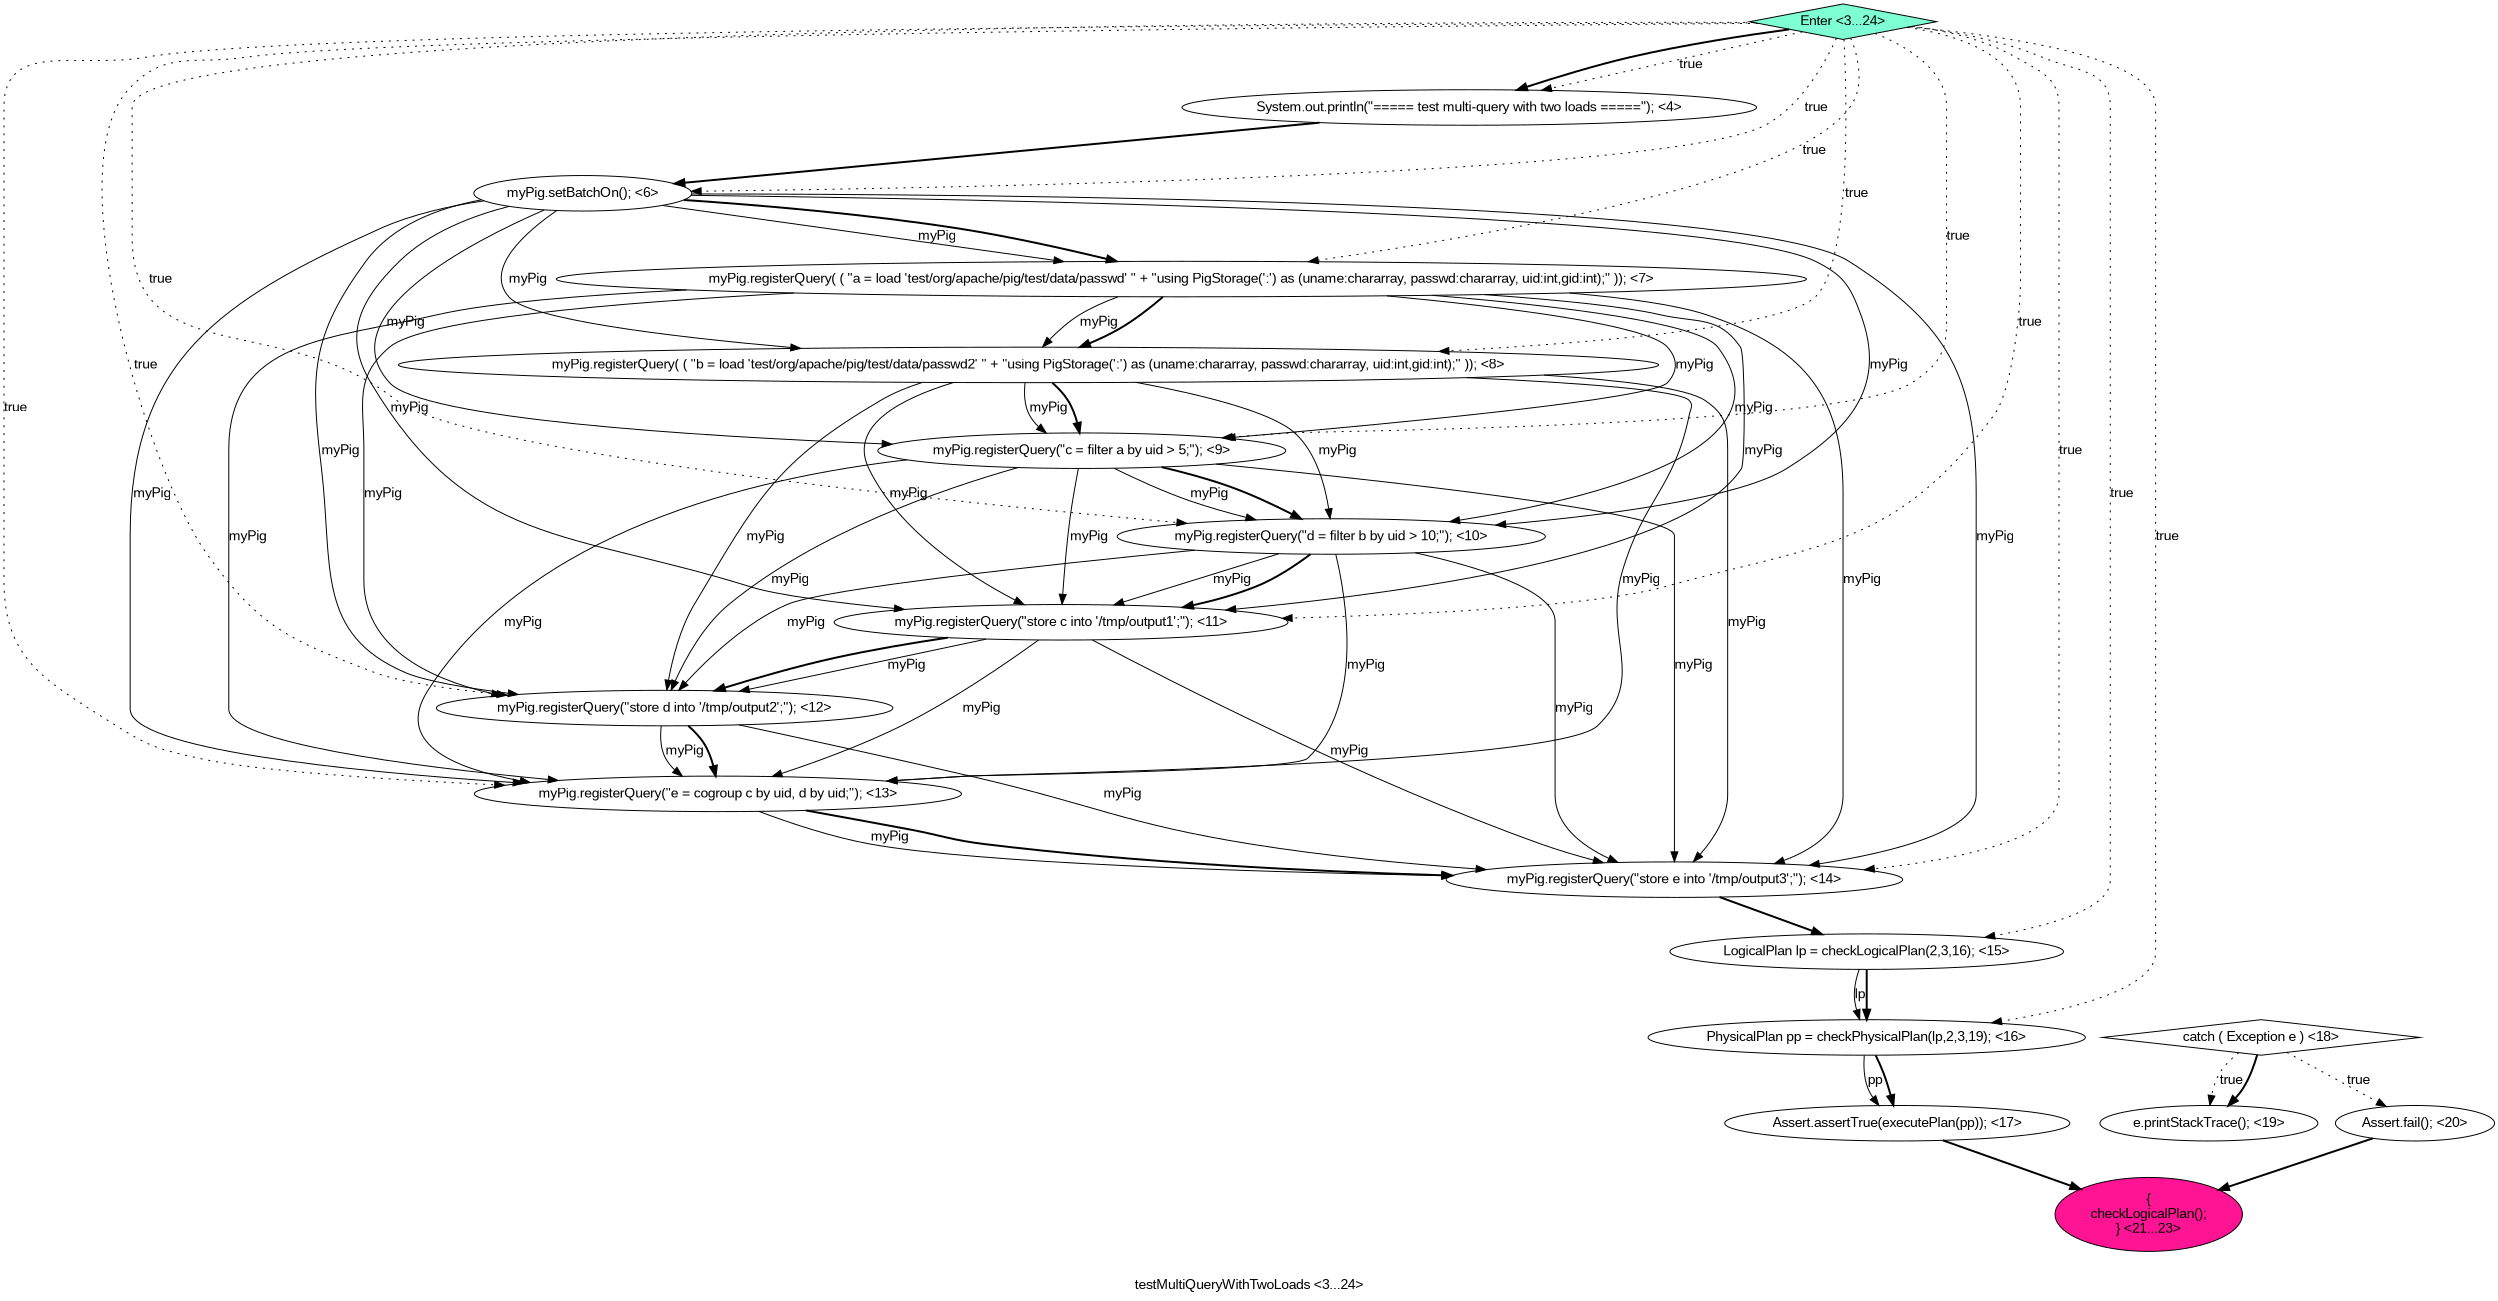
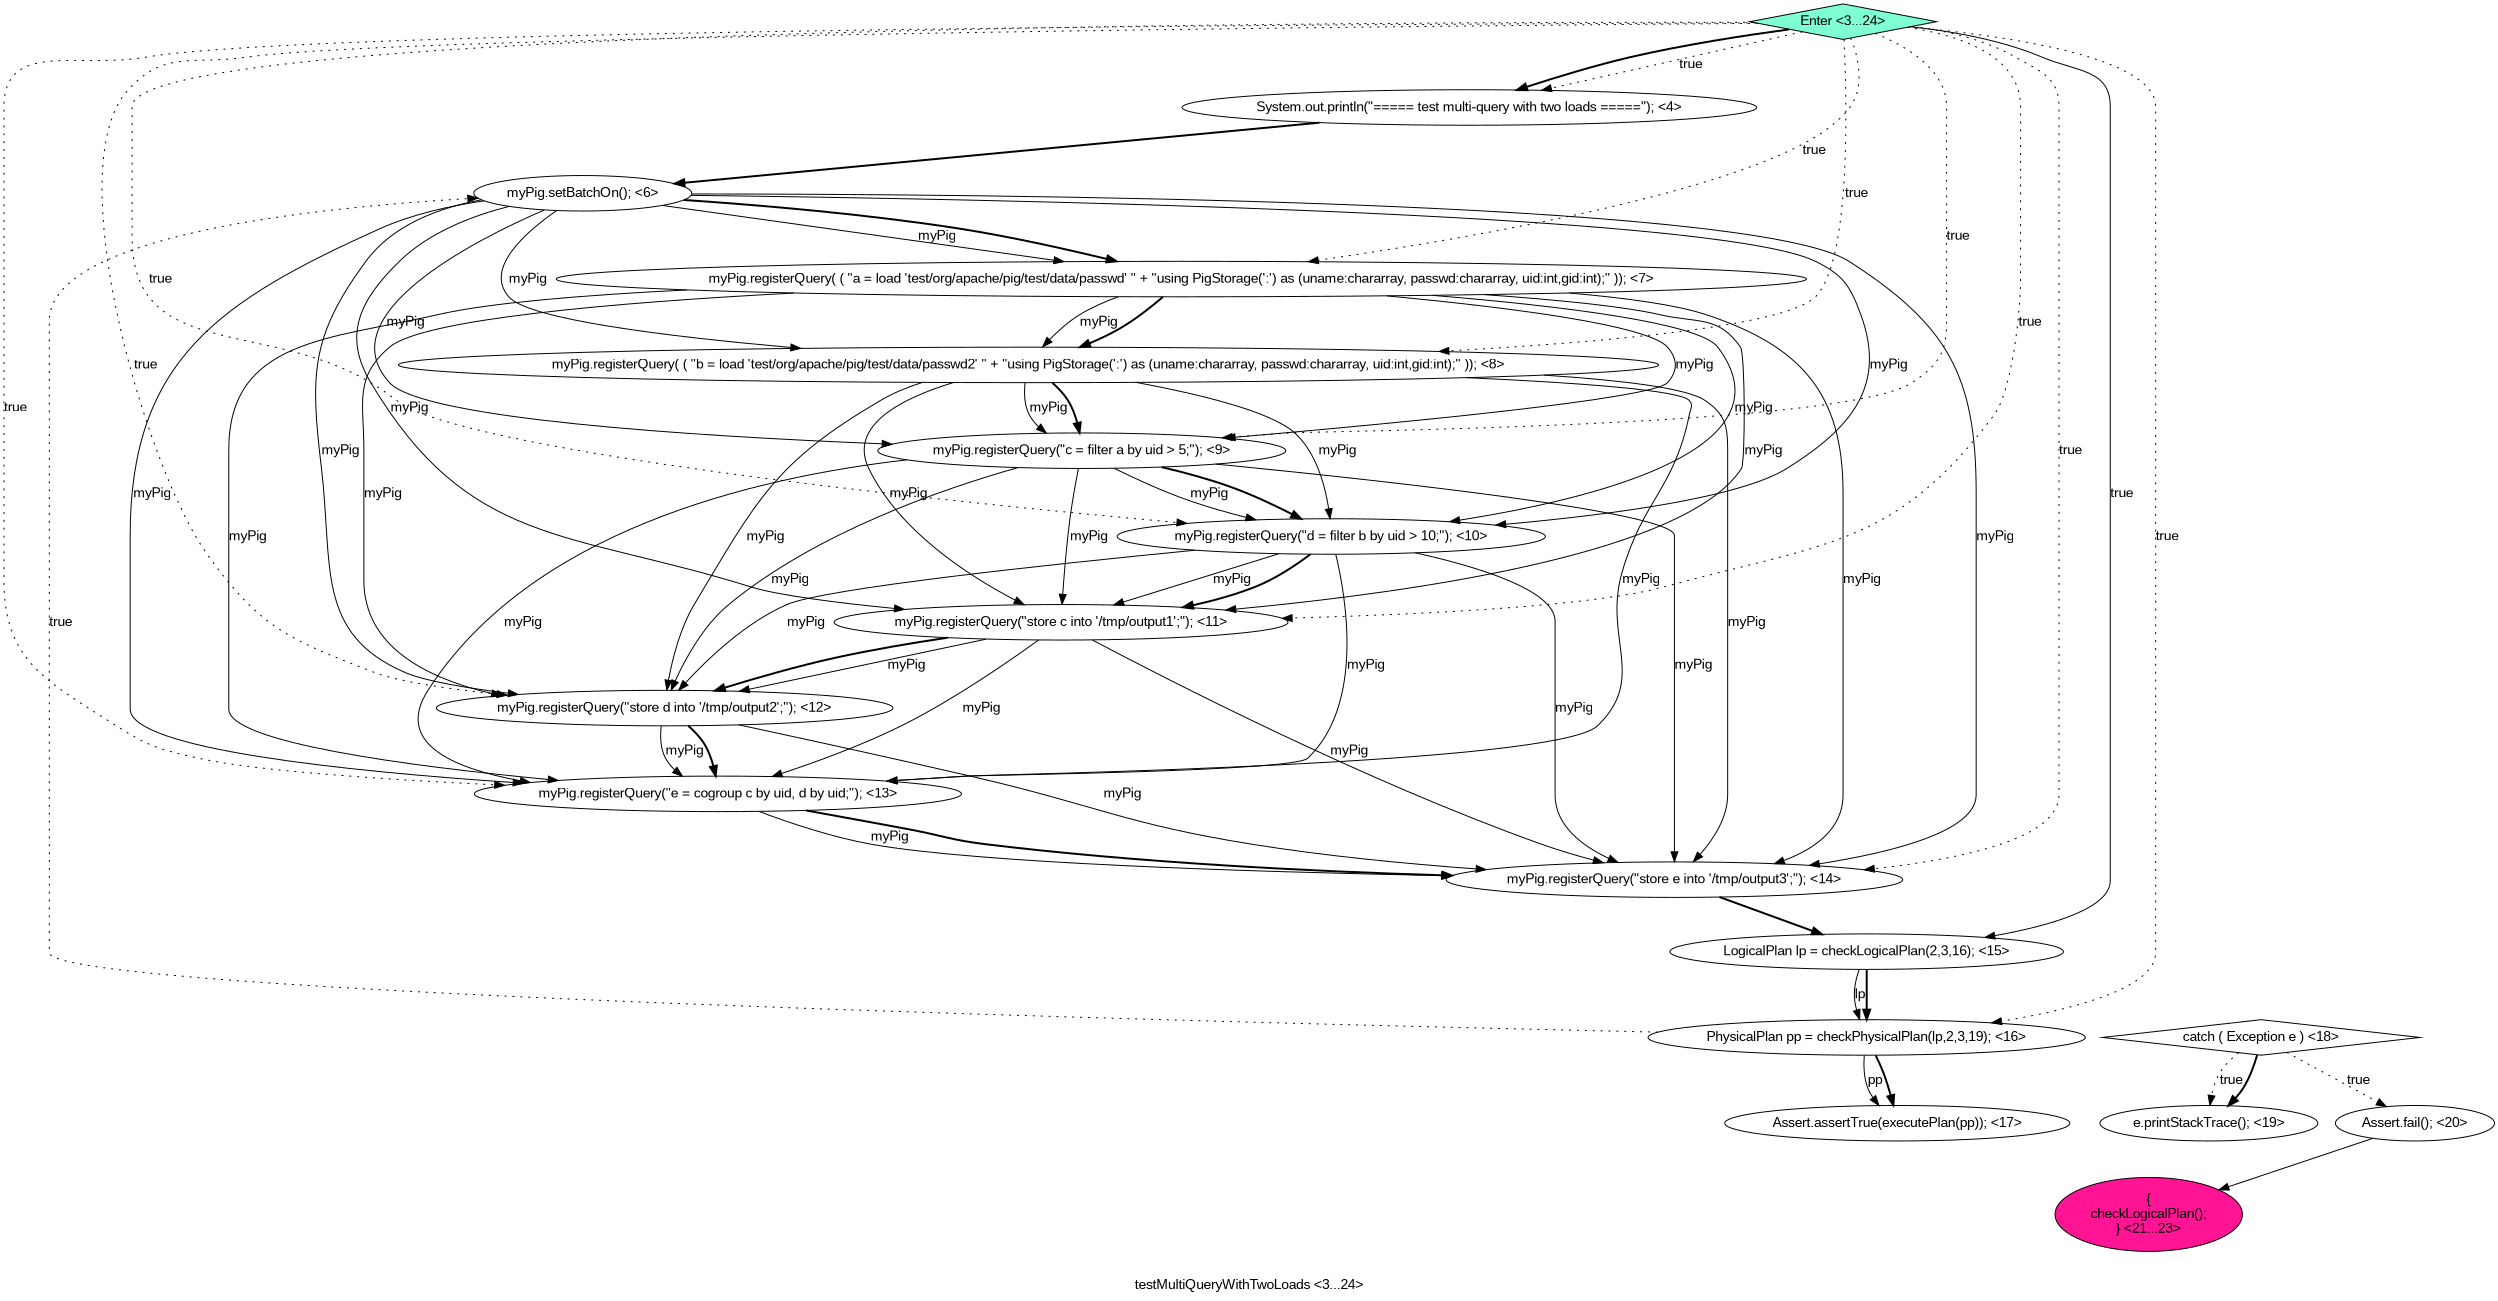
edge "Enter <3...24>" -> "myPig.setBatchOn(); <6>": now "PhysicalPlan pp = checkPhysicalPlan(lp,2,3,19); <16>" -> "myPig.setBatchOn(); <6>"
edge "Enter <3...24>" -> "LogicalPlan lp = checkLogicalPlan(2,3,16); <15>": style dotted -> solid
edge "Assert.assertTrue(executePlan(pp)); <17>" -> "{ checkLogicalPlan(); } <21...23>": removed
edge "Assert.fail(); <20>" -> "{ checkLogicalPlan(); } <21...23>": style bold -> solid
